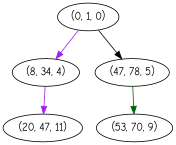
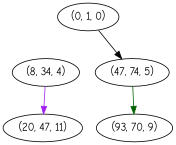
edge "(0, 1, 0)" -> "(8, 34, 4)": removed
node "(47, 78, 5)": label "(47, 78, 5)" -> "(47, 74, 5)"
node "(53, 70, 9)": label "(53, 70, 9)" -> "(93, 70, 9)"
